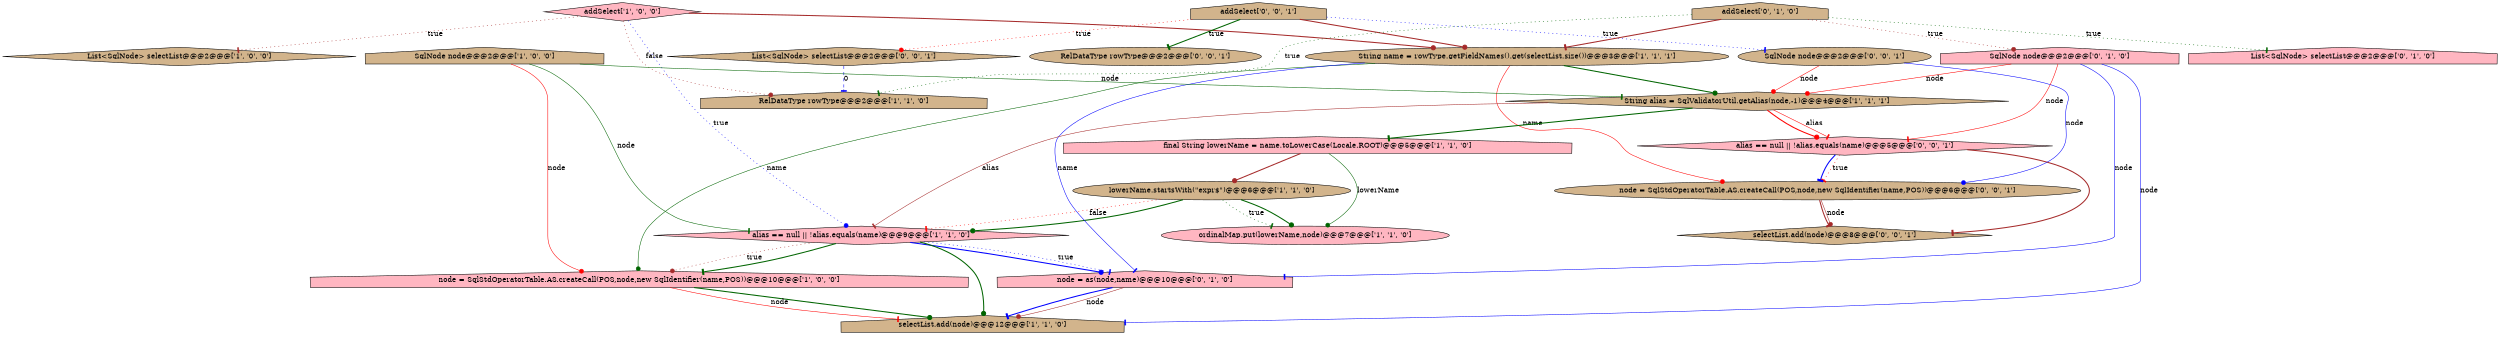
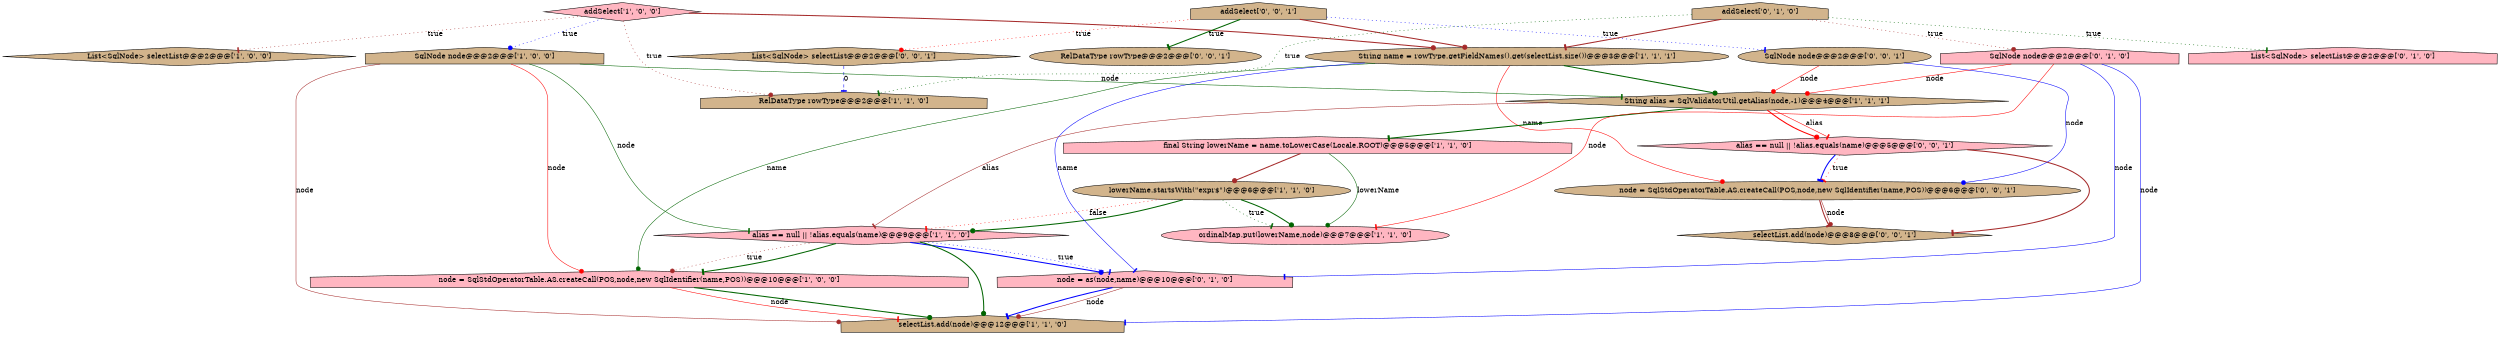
edge "addSelect['1', '0', '0']" -> "RelDataType rowType@@@2@@@['1', '1', '0']": label "false" -> "true"
edge "SqlNode node@@@2@@@['0', '1', '0']" -> "alias == null || !alias.equals(name)@@@5@@@['0', '0', '1']": now "SqlNode node@@@2@@@['0', '1', '0']" -> "ordinalMap.put(lowerName,node)@@@7@@@['1', '1', '0']"
edge "addSelect['1', '0', '0']" -> "alias == null || !alias.equals(name)@@@9@@@['1', '1', '0']": now "addSelect['1', '0', '0']" -> "SqlNode node@@@2@@@['1', '0', '0']"
edge "SqlNode node@@@2@@@['1', '0', '0']" -> "selectList.add(node)@@@12@@@['1', '1', '0']": added, label "node"
